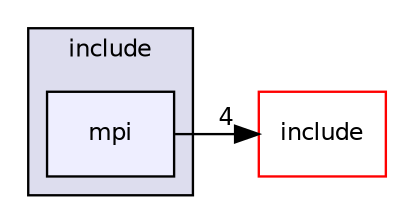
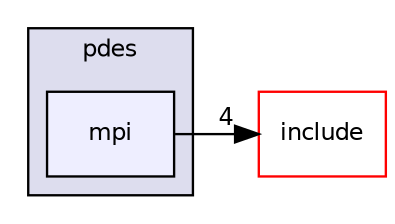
cluster "include": label "include" -> "pdes"
